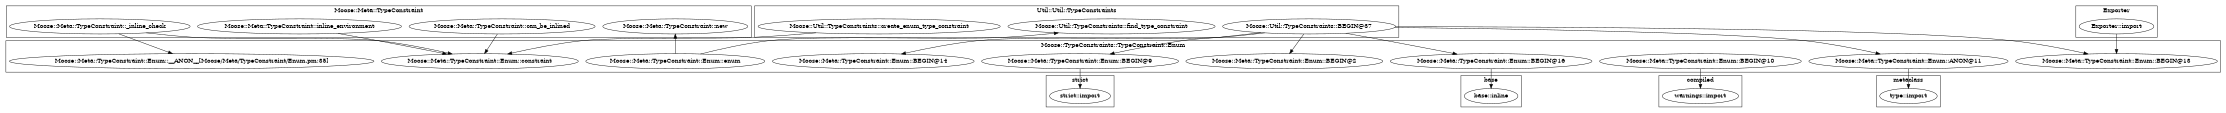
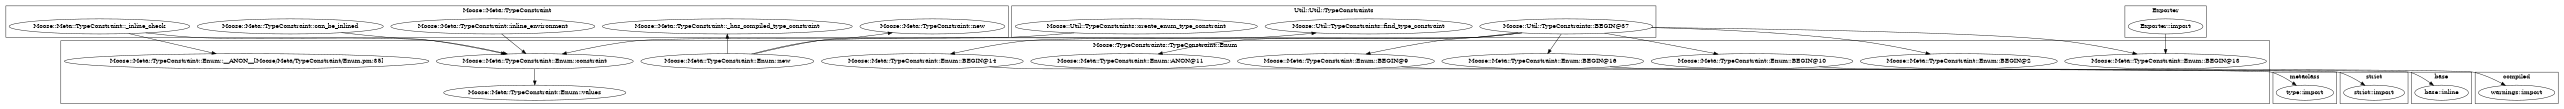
node "Moose::Meta::TypeConstraint::_has_compiled_type_constraint": added
edge "Moose::Util::TypeConstraints::BEGIN@37" -> "Moose::Meta::TypeConstraint::Enum::BEGIN@10": added
node "Moose::Meta::TypeConstraint::Enum::enum": label "Moose::Meta::TypeConstraint::Enum::enum" -> "Moose::Meta::TypeConstraint::Enum::new"
edge "Moose::Meta::TypeConstraint::Enum::ANON@11" -> "type::import": now "Moose::Meta::TypeConstraint::Enum::BEGIN@14" -> "type::import"
node "Moose::Meta::TypeConstraint::Enum::values": added
